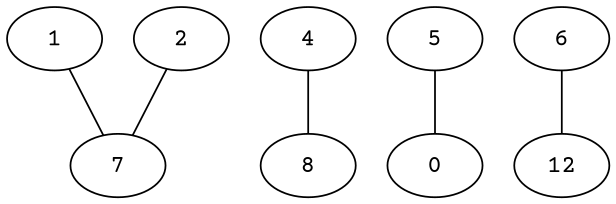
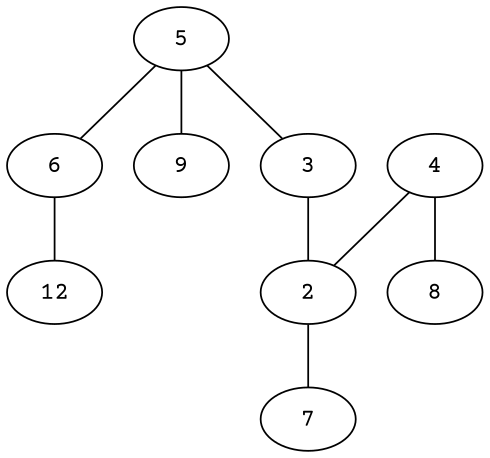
node "1": removed
edge "5" -- "6": added
node "3": added
node "0": label "0" -> "9"
edge "4" -- "2": added
